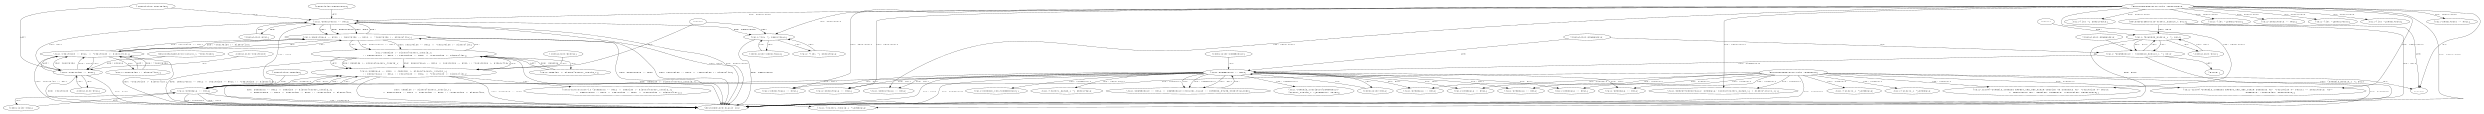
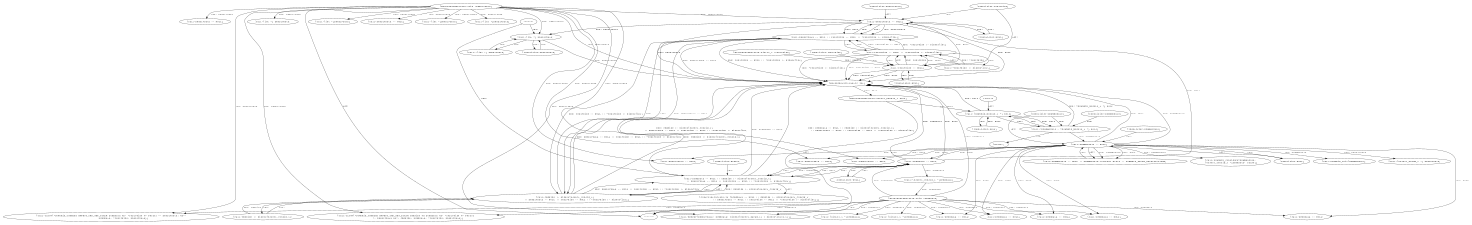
node "(Identifier,cmdSize)": removed
edge "(MethodParameterIn,effect_handle_t self)" -> "(MethodReturn,static int)": reversed
edge "(MethodParameterIn,void *pCmdData)" -> "(Call,(effect_config_t *)pCmdData)": reversed
